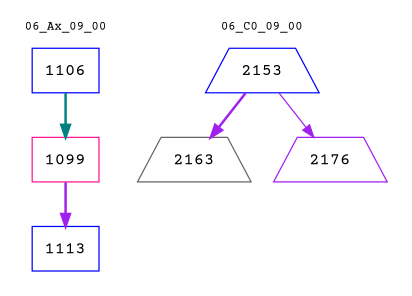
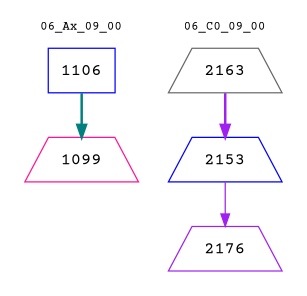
edge "2153" -> "2163": reversed
node "1099": shape box -> trapezium
node "1113": removed
